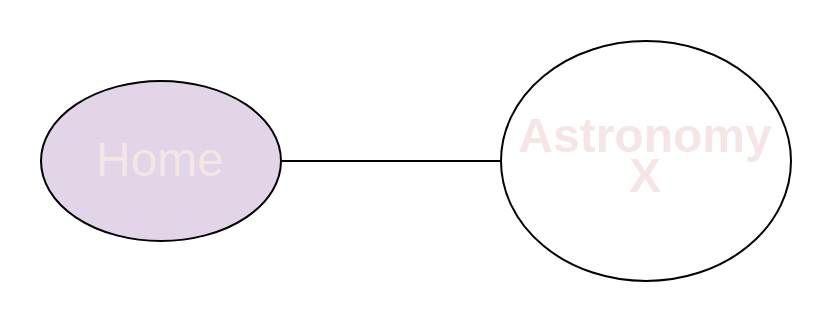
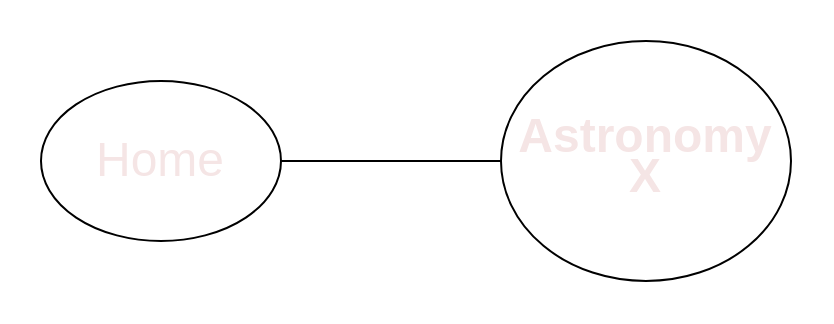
node "Home": fillcolor #e1d5e7 -> #ffffff
